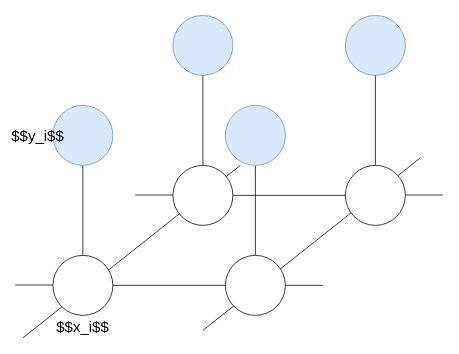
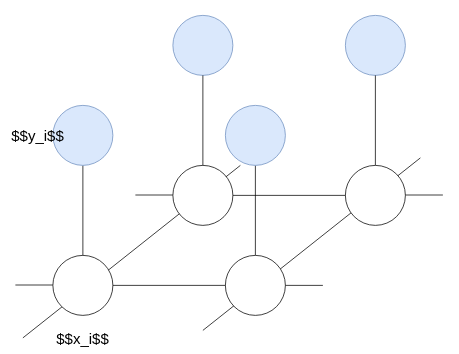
node "$$x_i$$": moved (83, 327) -> (83, 338)
